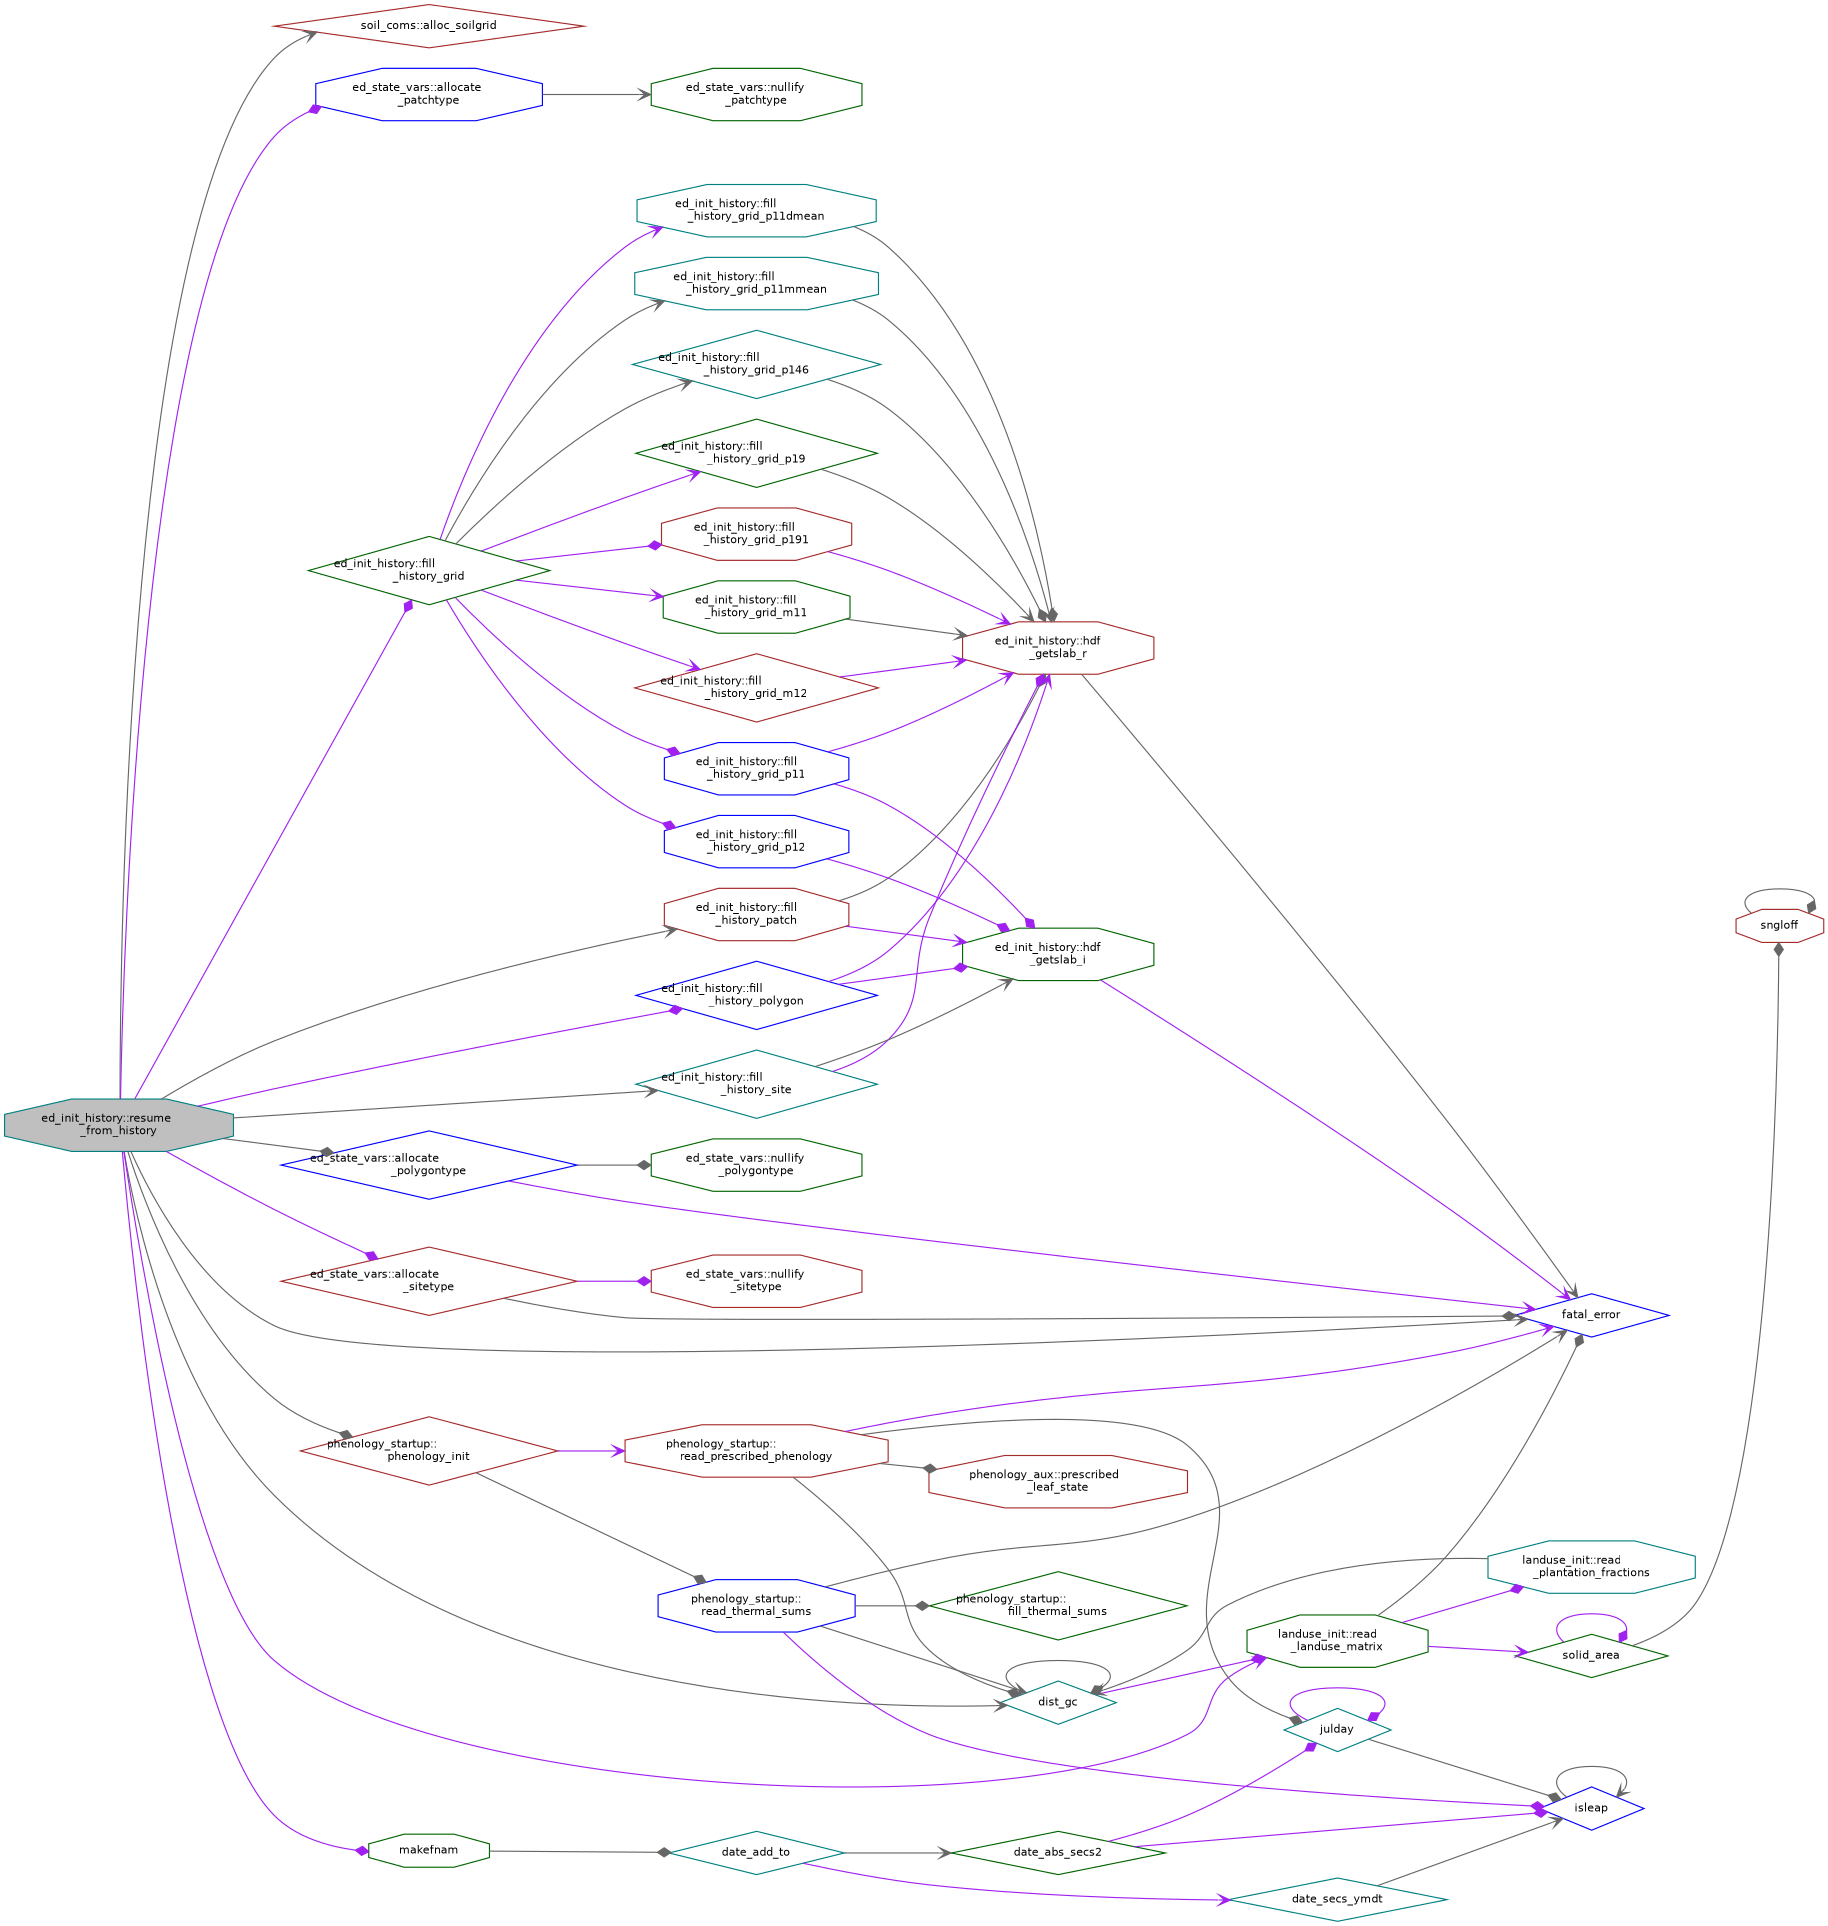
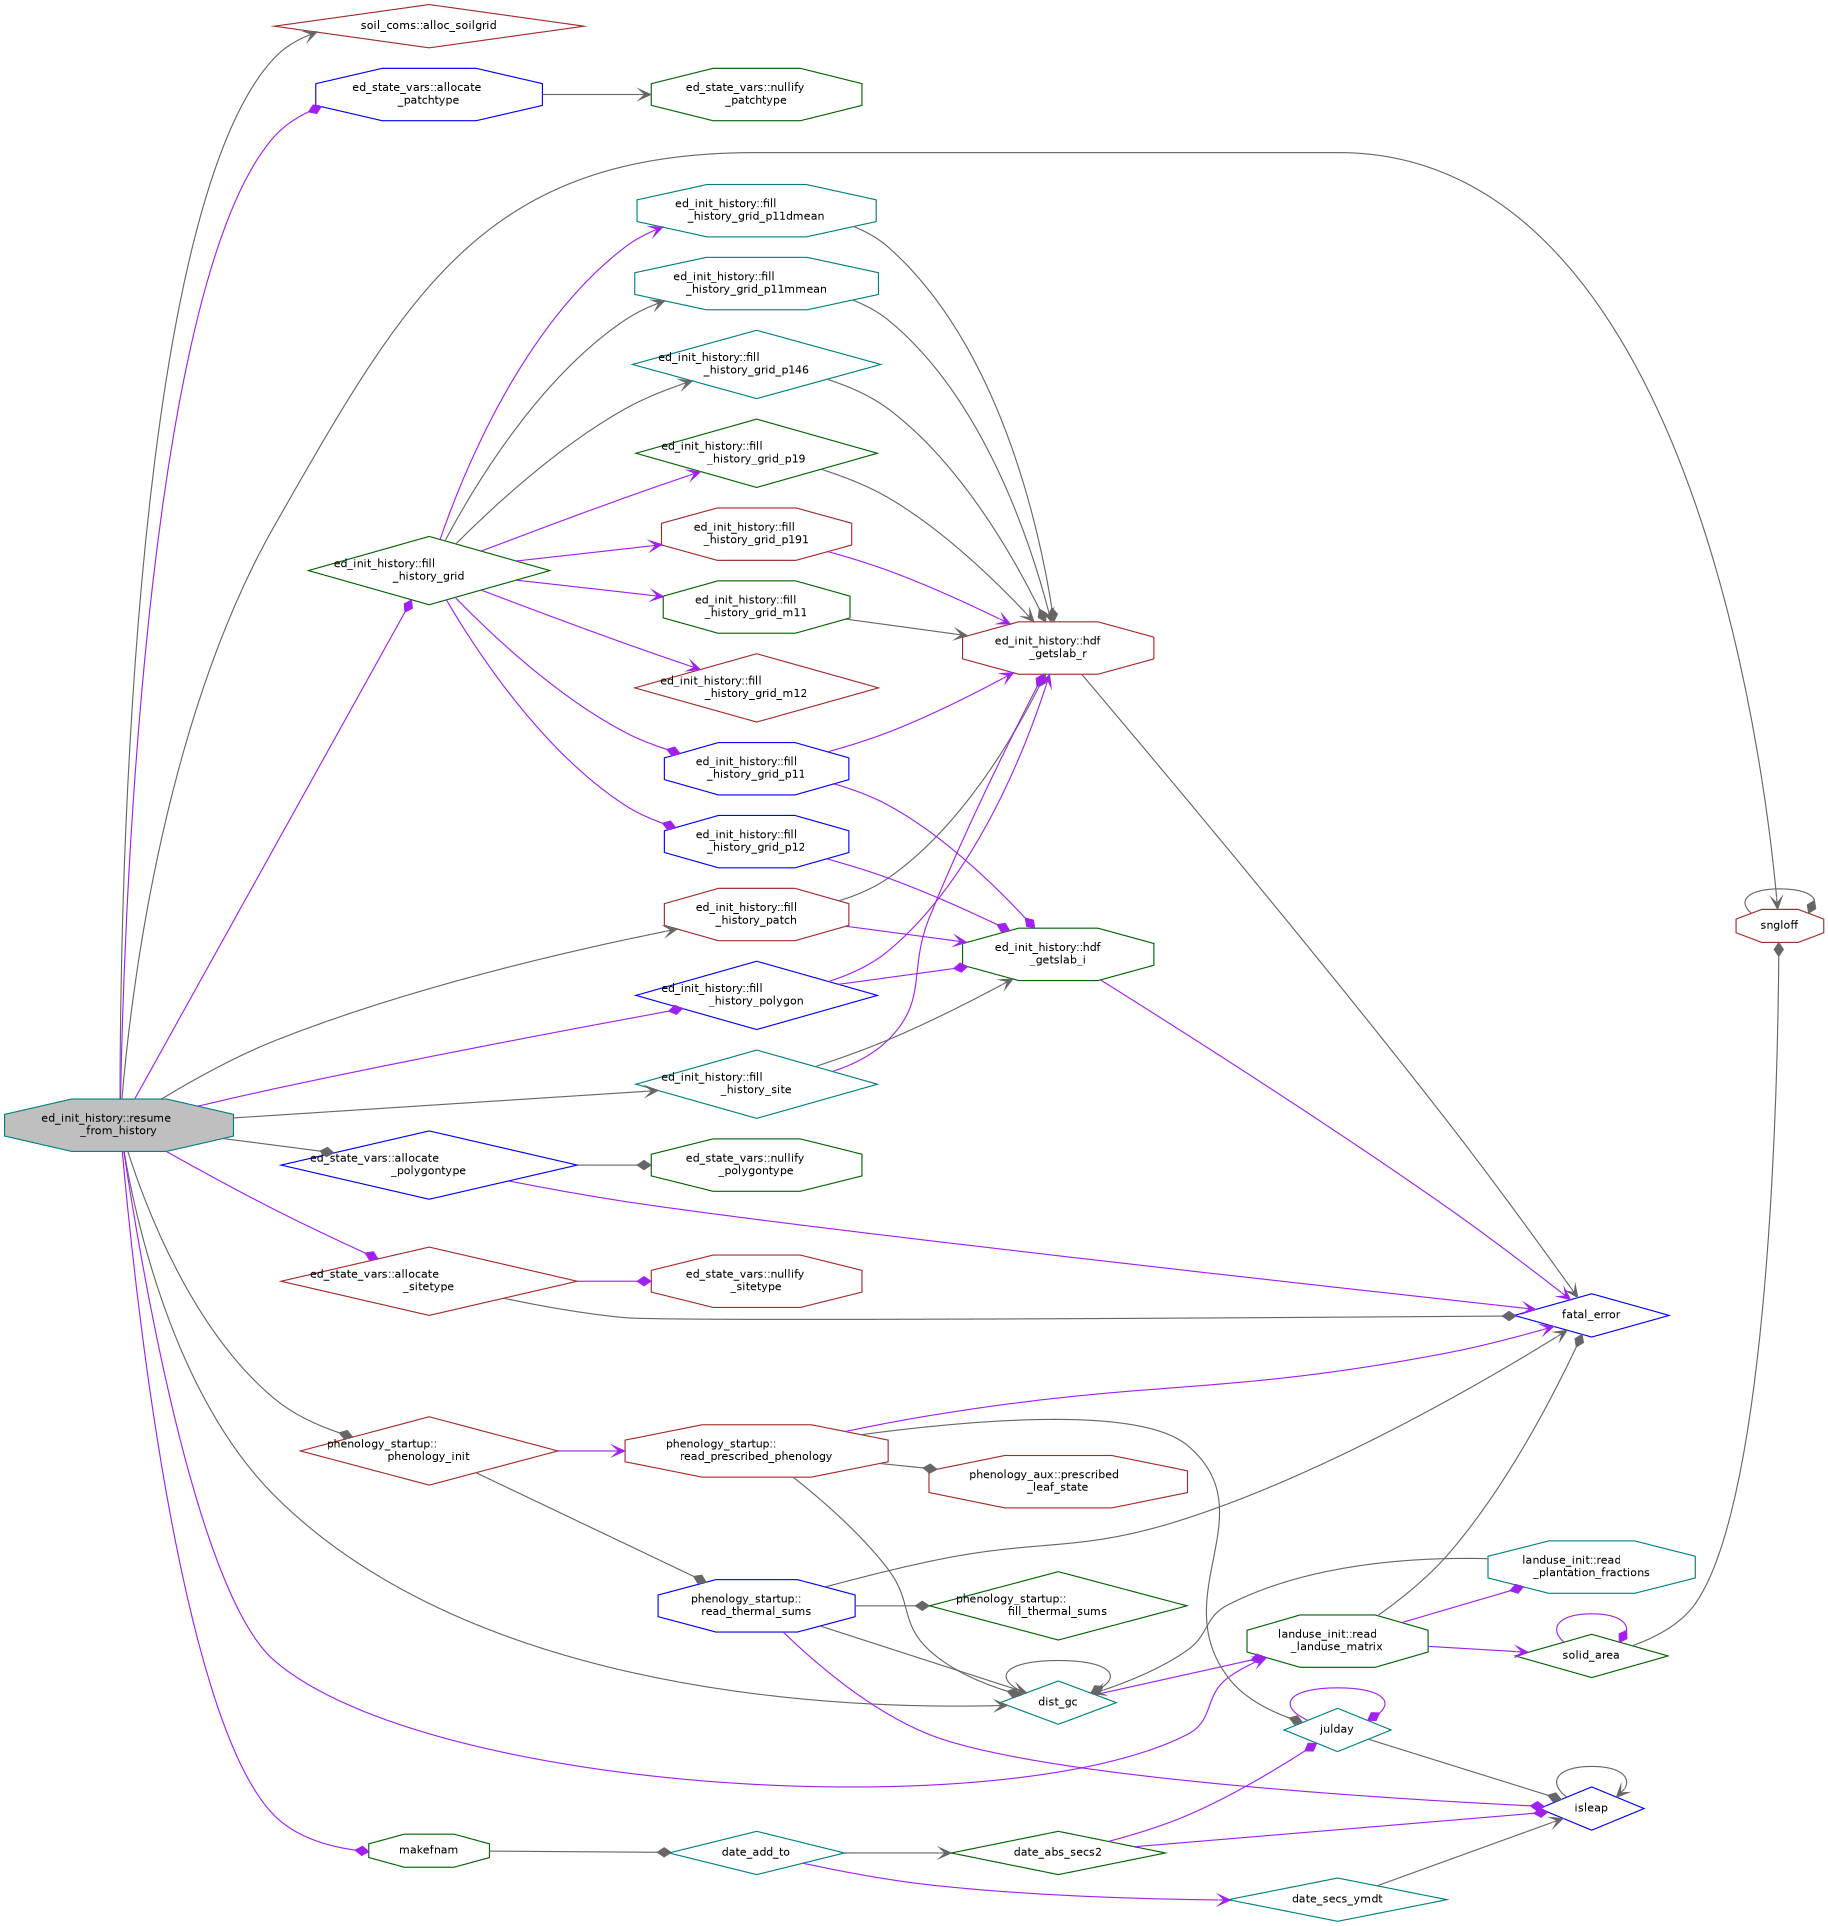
edge "ed_init_history::fill _history_grid" -> "ed_init_history::fill _history_grid_p191": arrowhead diamond -> vee
edge "ed_init_history::fill _history_grid_m12" -> "ed_init_history::hdf _getslab_r": removed
edge "ed_init_history::resume _from_history" -> "fatal_error": now "ed_init_history::resume _from_history" -> "sngloff"
